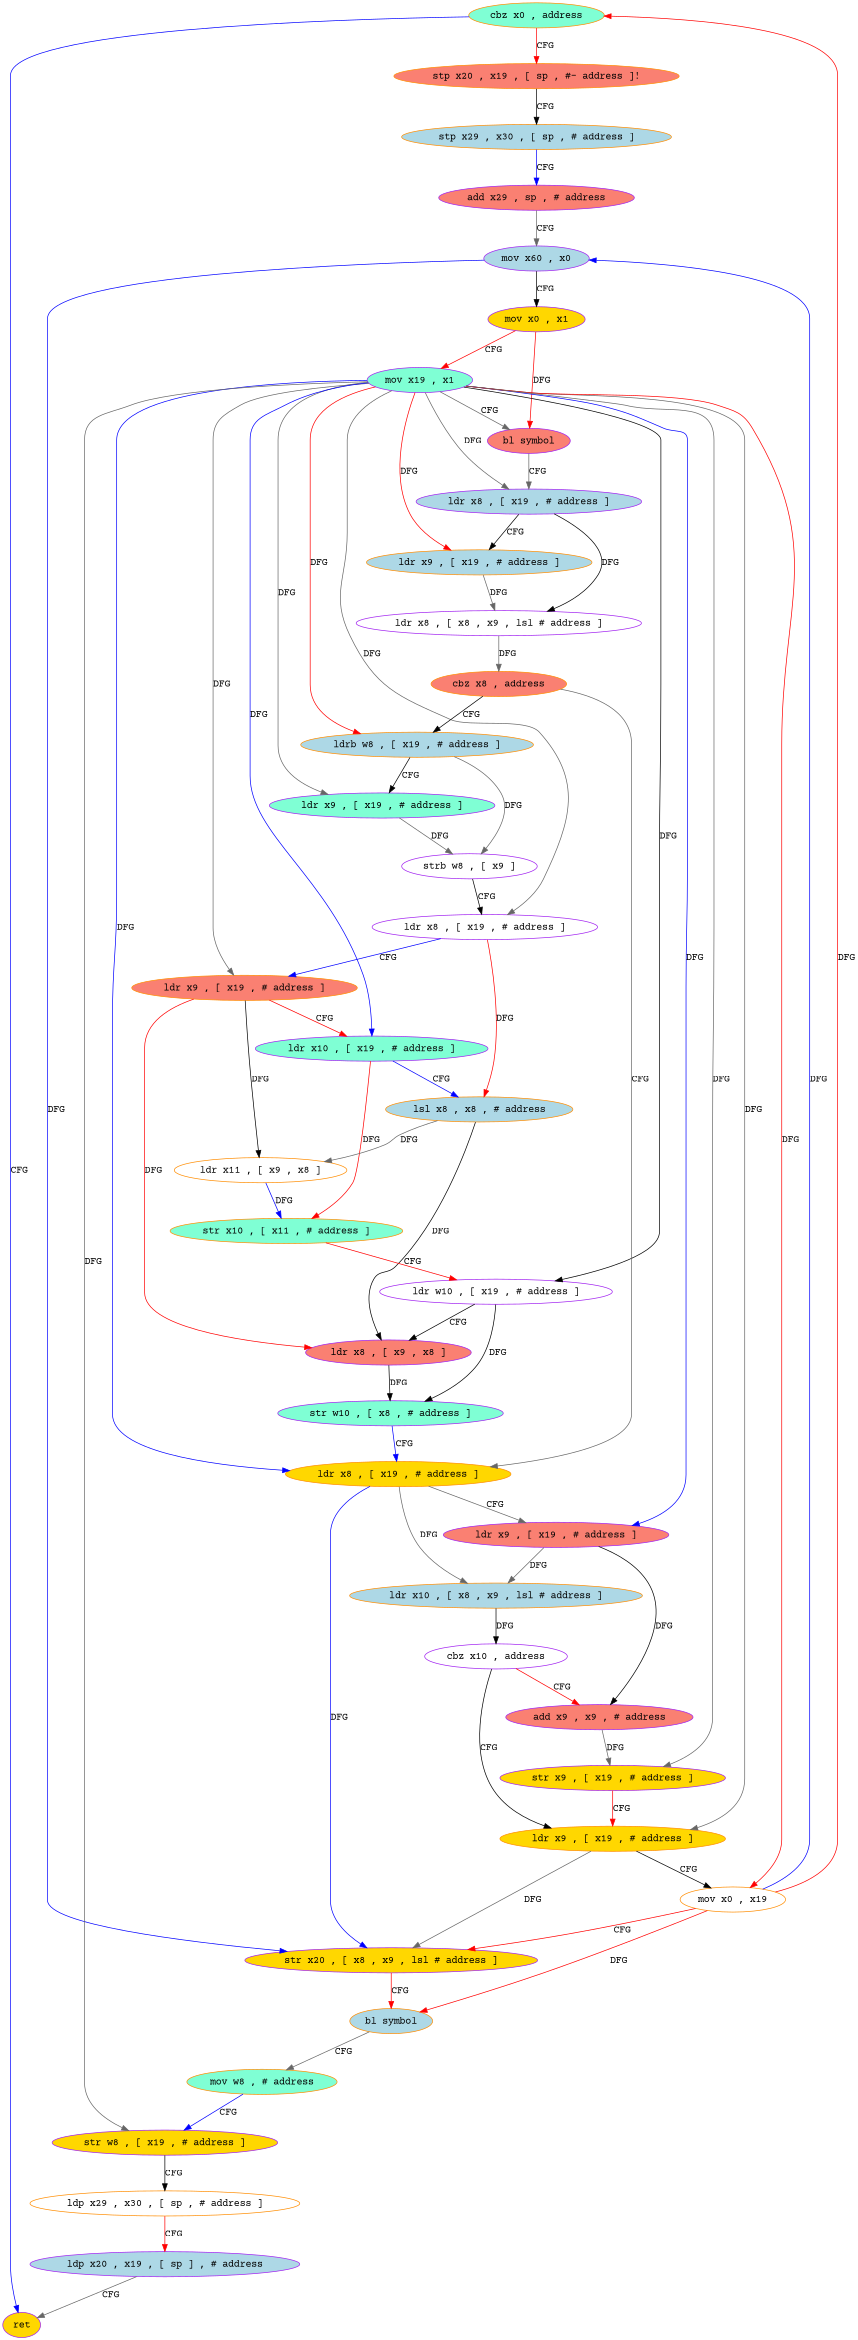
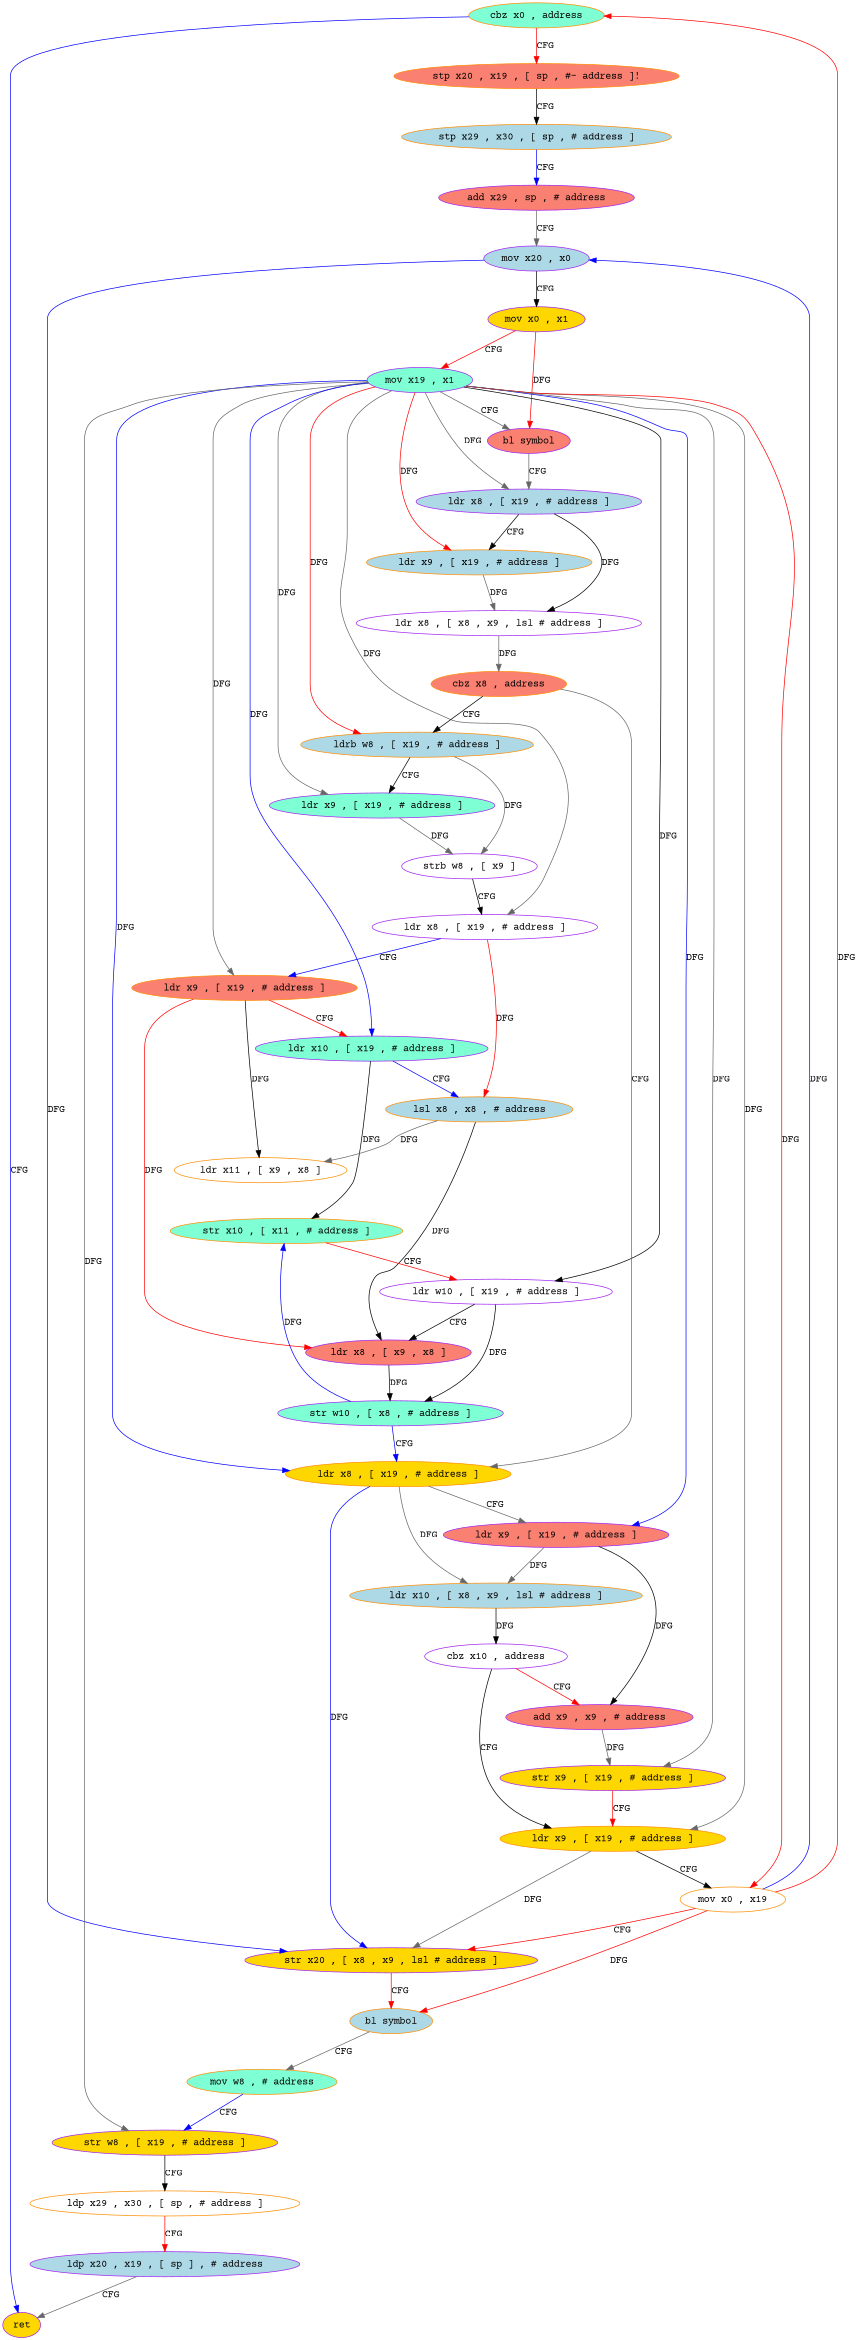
node "mov x60 , x0": label "mov x60 , x0" -> "mov x20 , x0"
edge "ldr x10 , [ x19 , # address ]" -> "str x10 , [ x11 , # address ]": color red -> black
edge "ldr x11 , [ x9 , x8 ]" -> "str x10 , [ x11 , # address ]": now "str w10 , [ x8 , # address ]" -> "str x10 , [ x11 , # address ]"
